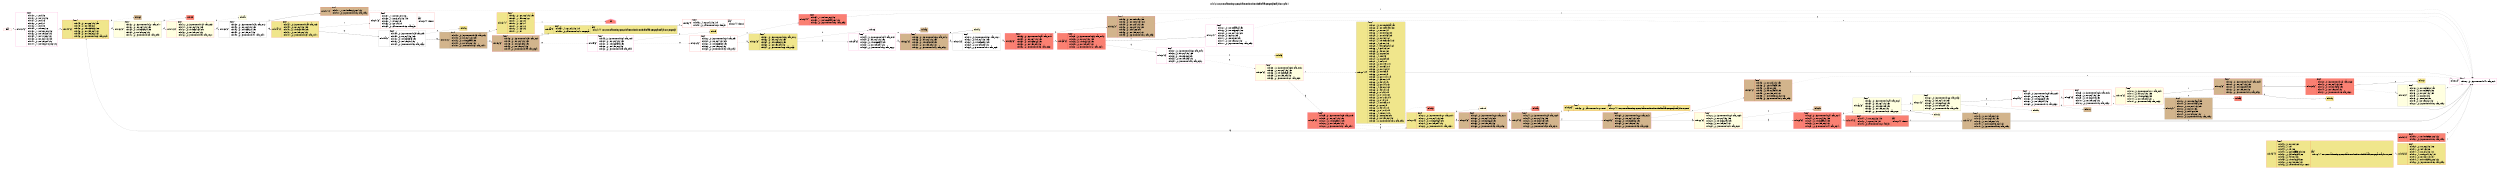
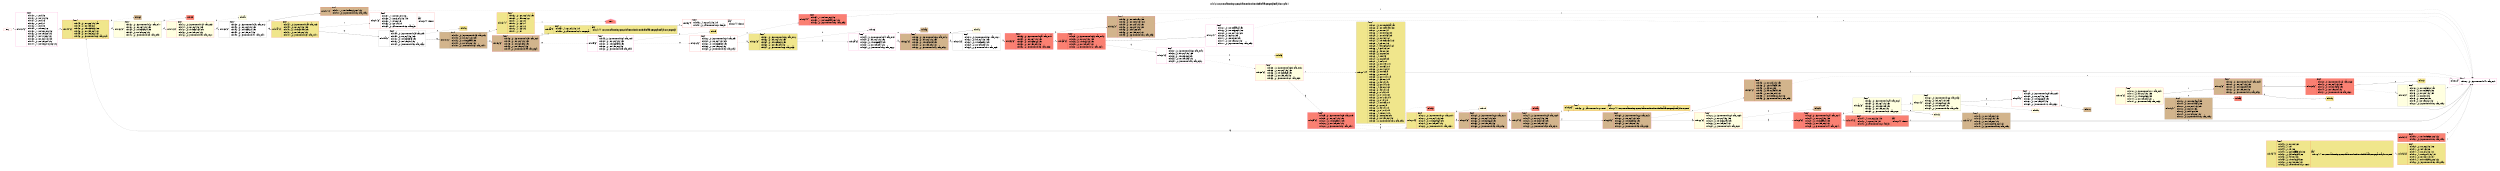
node "Exit": label "Exit" -> "Users"
node "Final": label "Final" -> "Entry"
node "0x4016f3 [25]": removed
